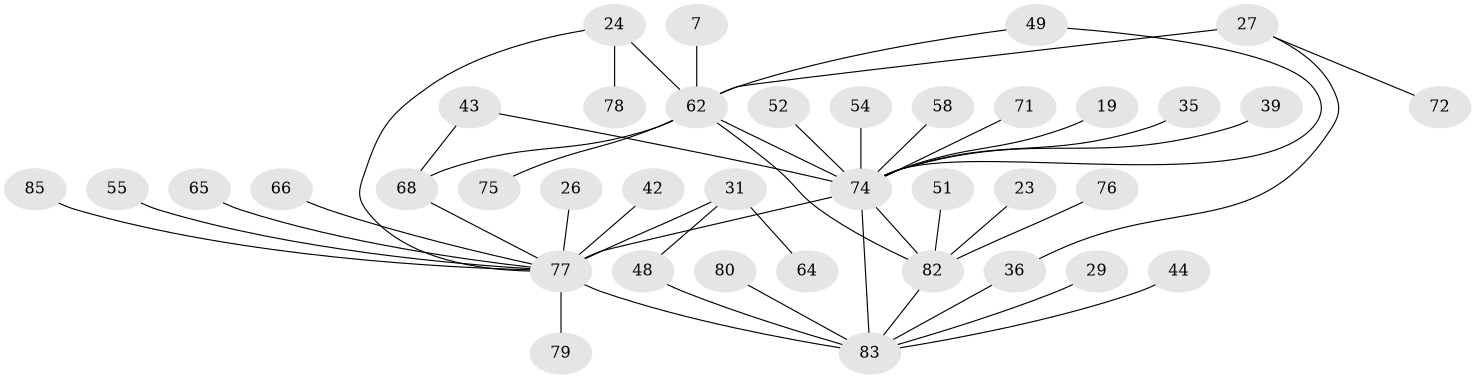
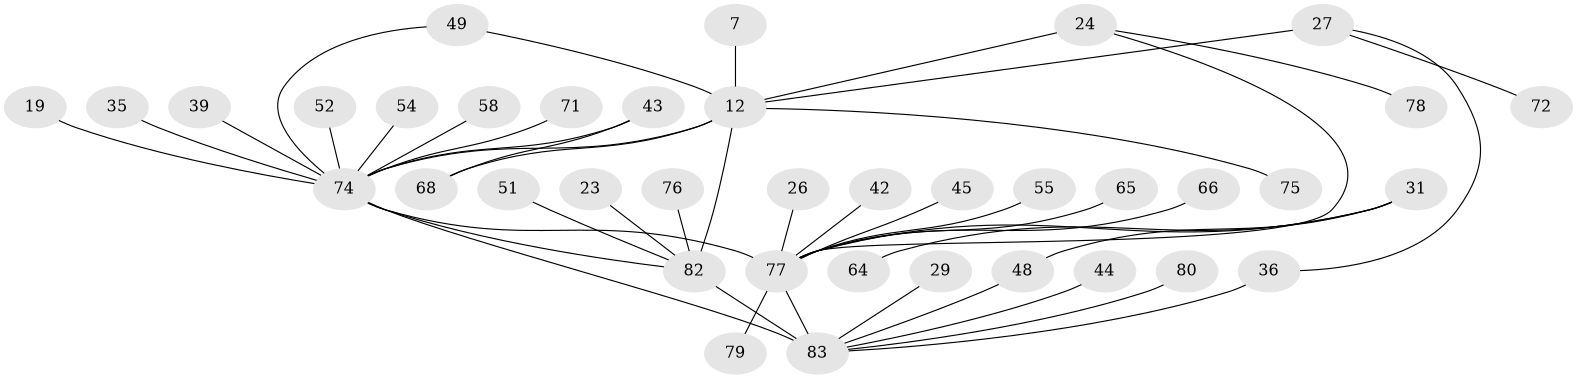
node "62": label "62" -> "12"
node "85": label "85" -> "45"
edge "68" -- "77": removed
